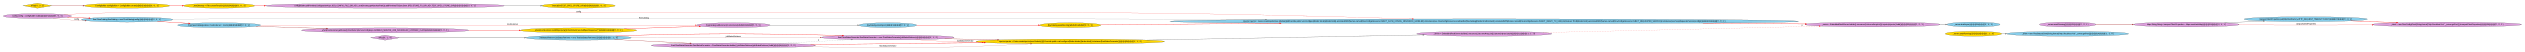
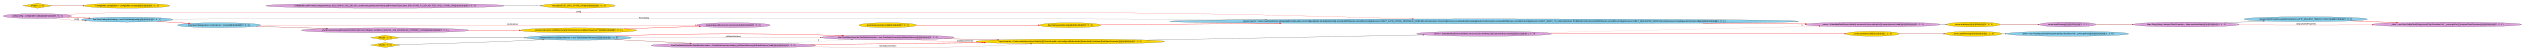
node "_testDirectory = Files.createTempDir()@@@4@@@['0', '0', '1']": removed
edge "flowCatalog.addListener(mockListener)@@@12@@@['0', '0', '1']" -> "flowCatalog.startAsync()@@@13@@@['0', '0', '1']": removed
node "flowCatalog.startAsync()@@@13@@@['0', '0', '1']": fillcolor skyblue -> gold
node "_server.startAsync()@@@24@@@['0', '0', '1']": fillcolor skyblue -> gold
edge "_server.startAsync()@@@24@@@['0', '0', '1']" -> "_server.awaitRunning()@@@25@@@['0', '0', '1']": added
node "_server.startAsync()@@@12@@@['1', '1', '0']": added
node "setUp['0', '1', '0']": fillcolor plum -> gold
node "setUp['1', '0', '0']": added
